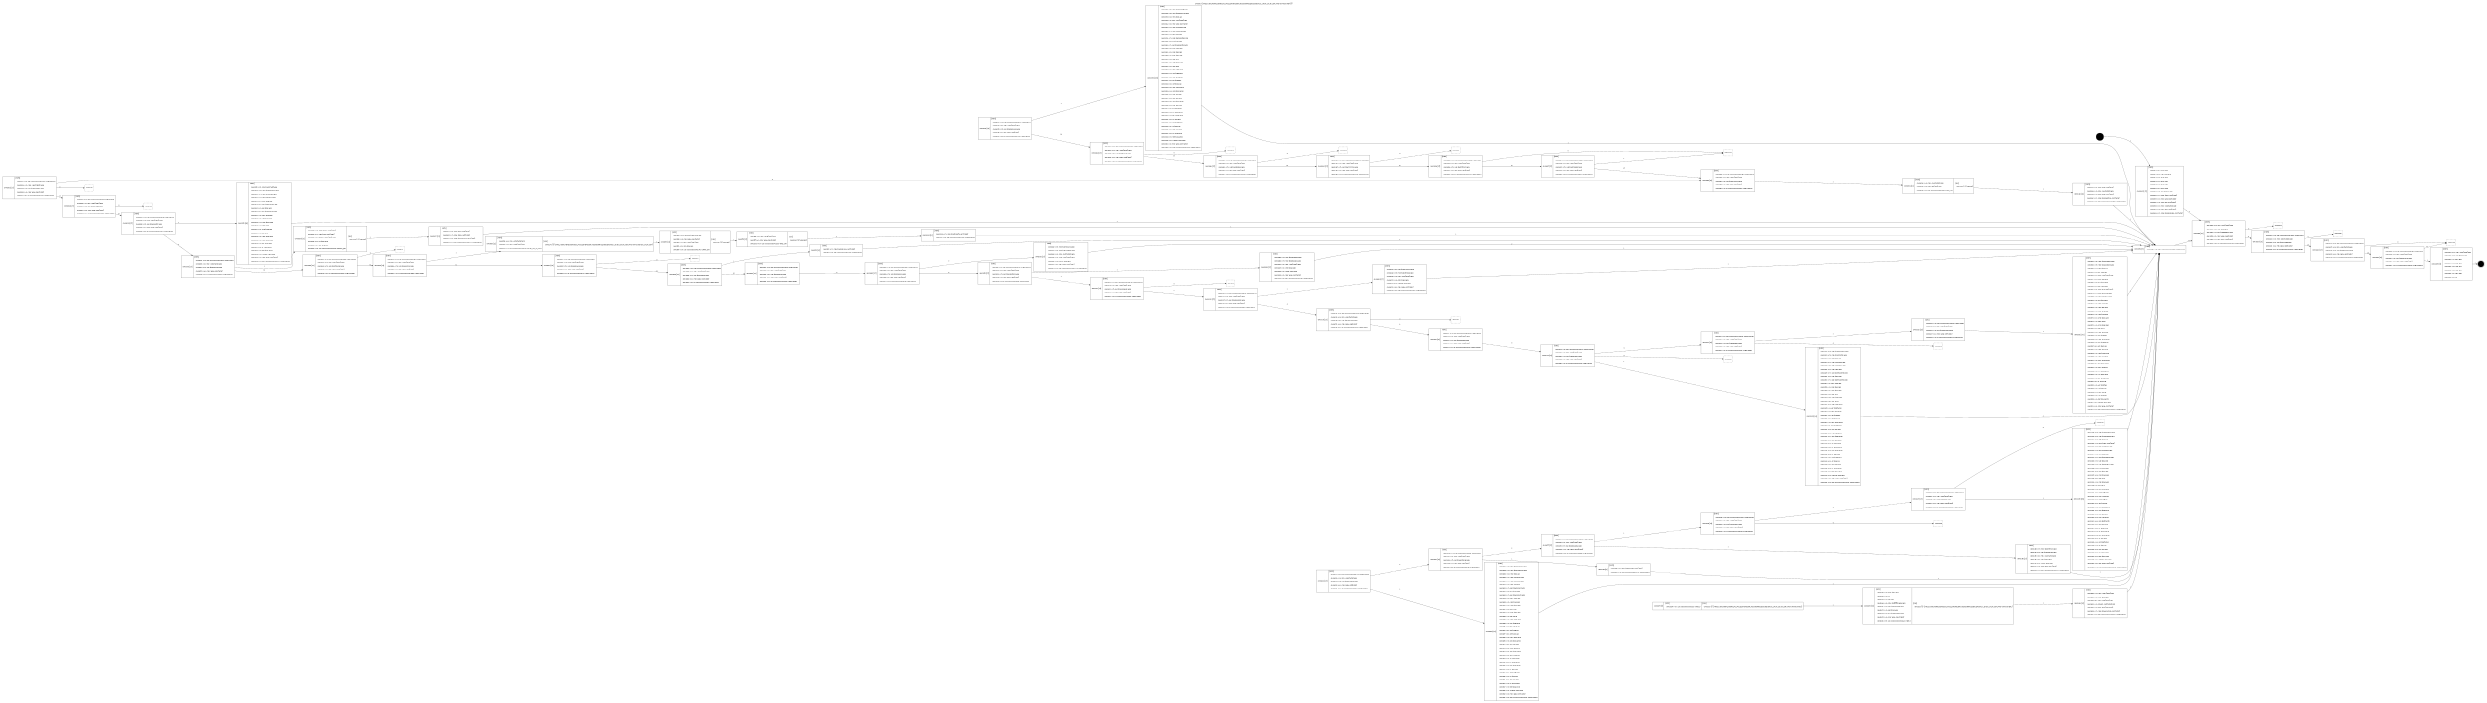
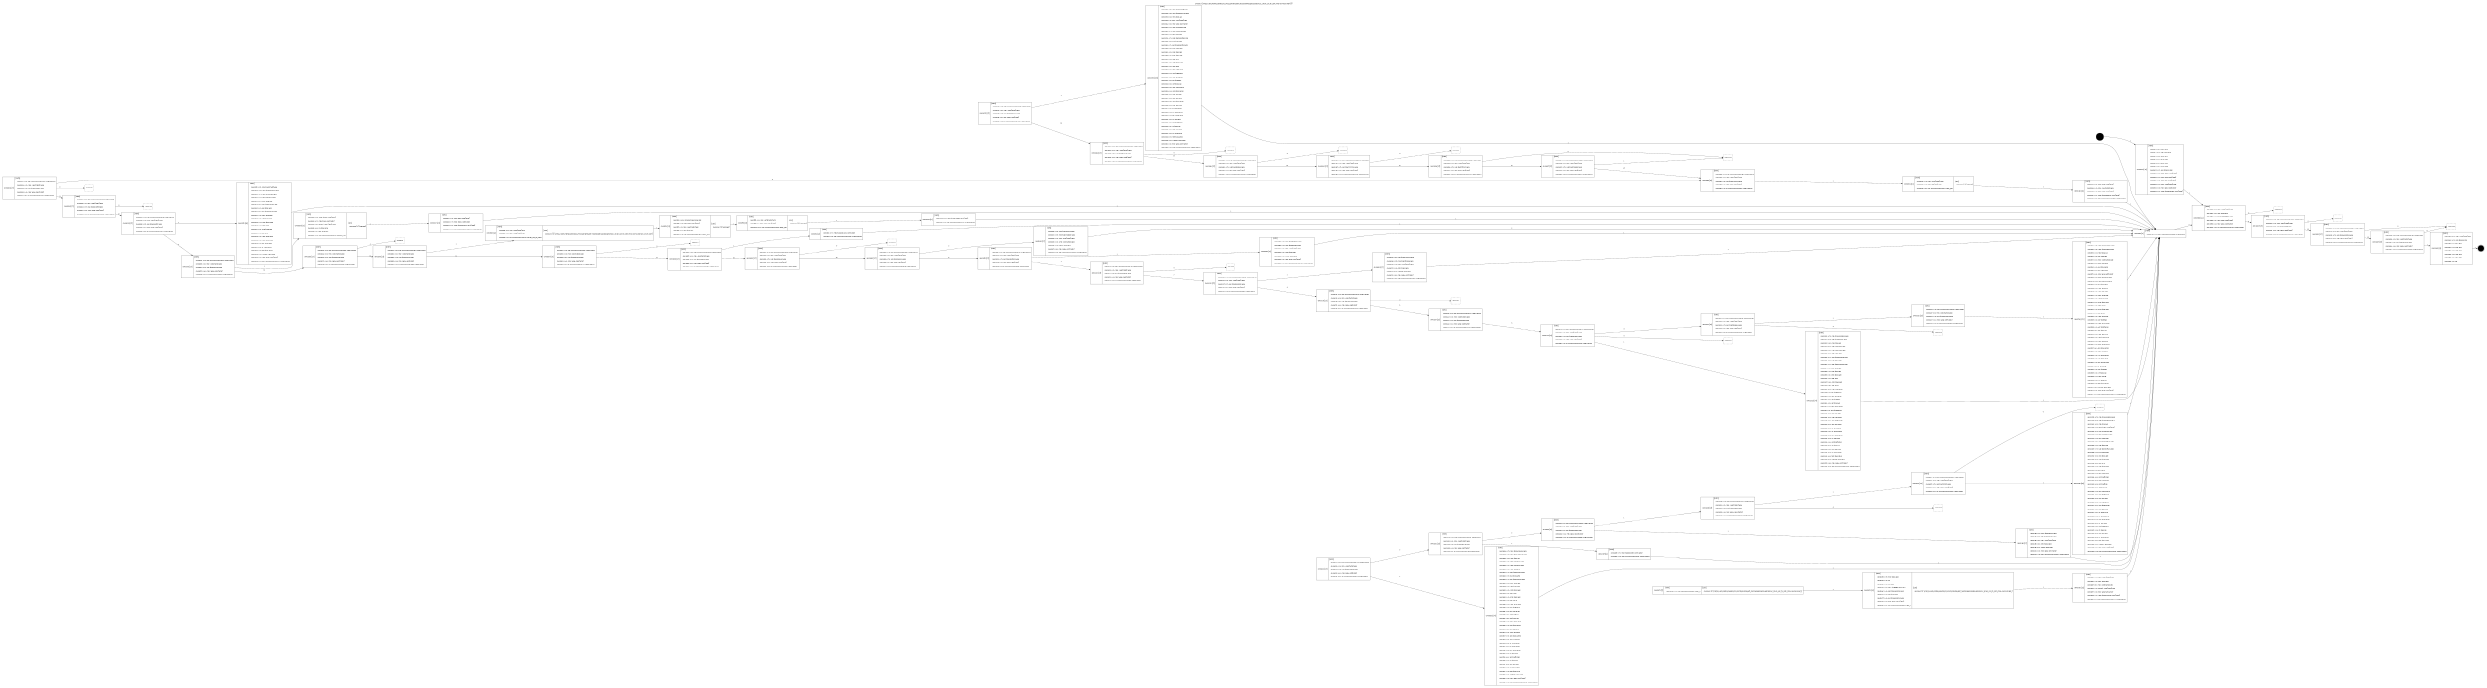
node "0x40204b": added
